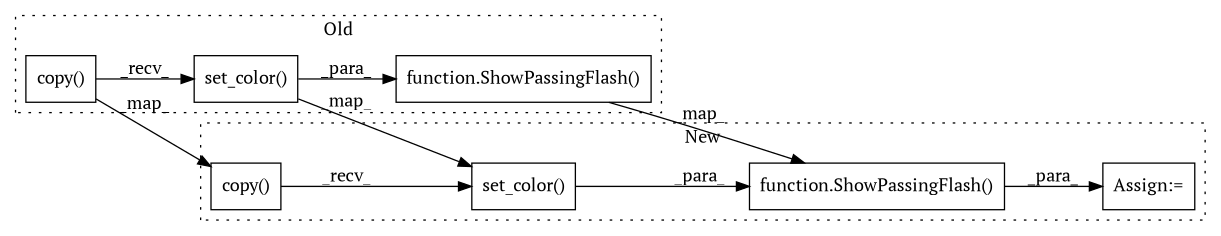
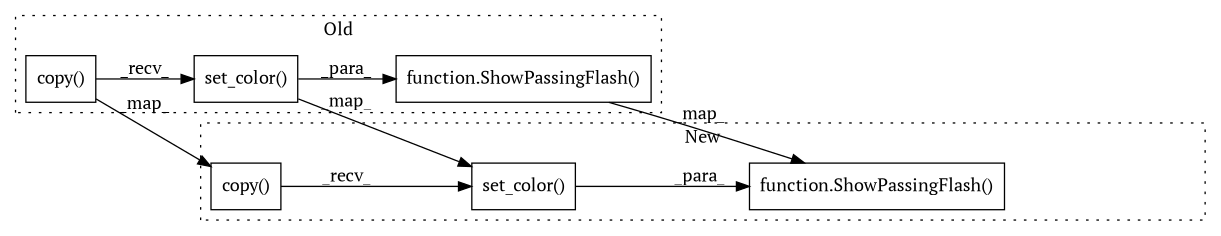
node "Assign:=": removed
